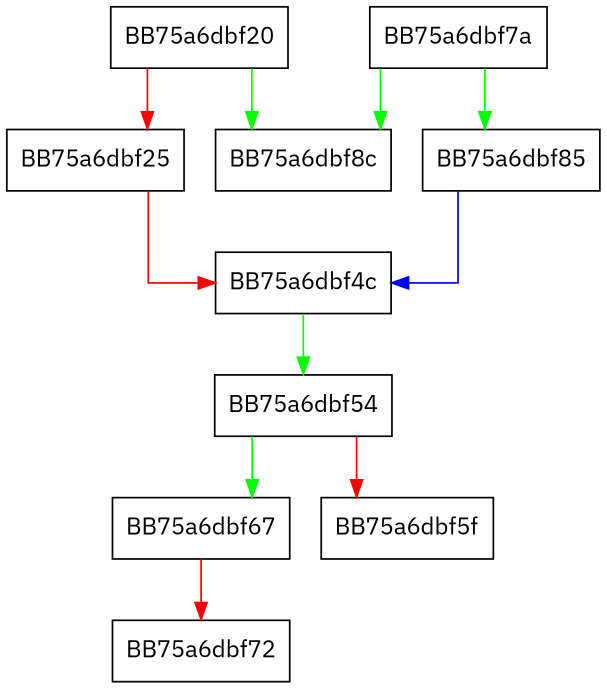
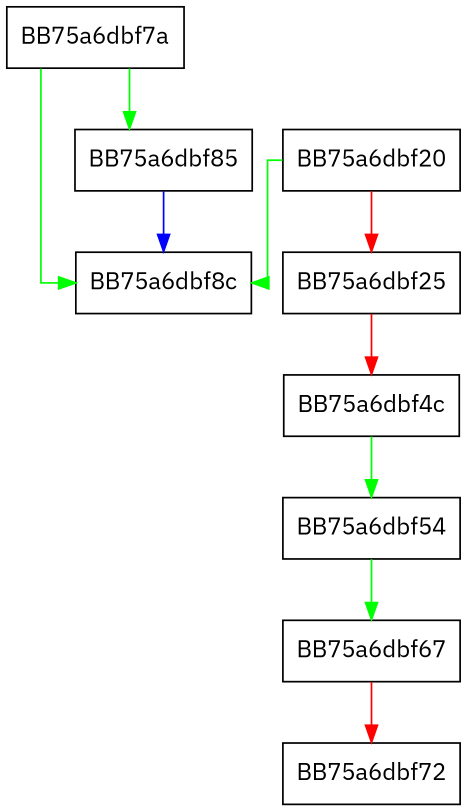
edge "BB75a6dbf85" -> "BB75a6dbf4c": now "BB75a6dbf85" -> "BB75a6dbf8c"
node "BB75a6dbf5f": removed
